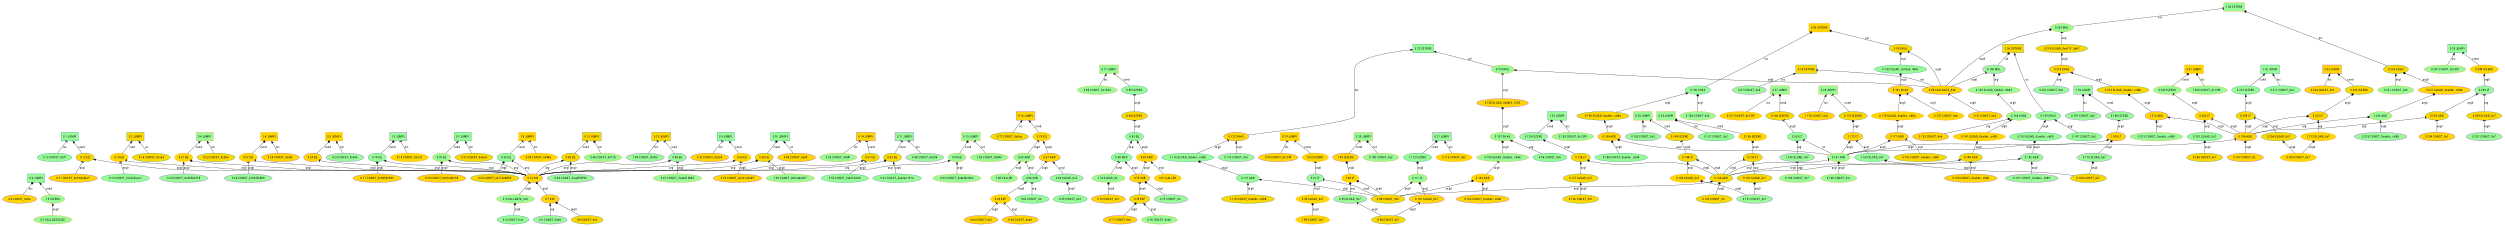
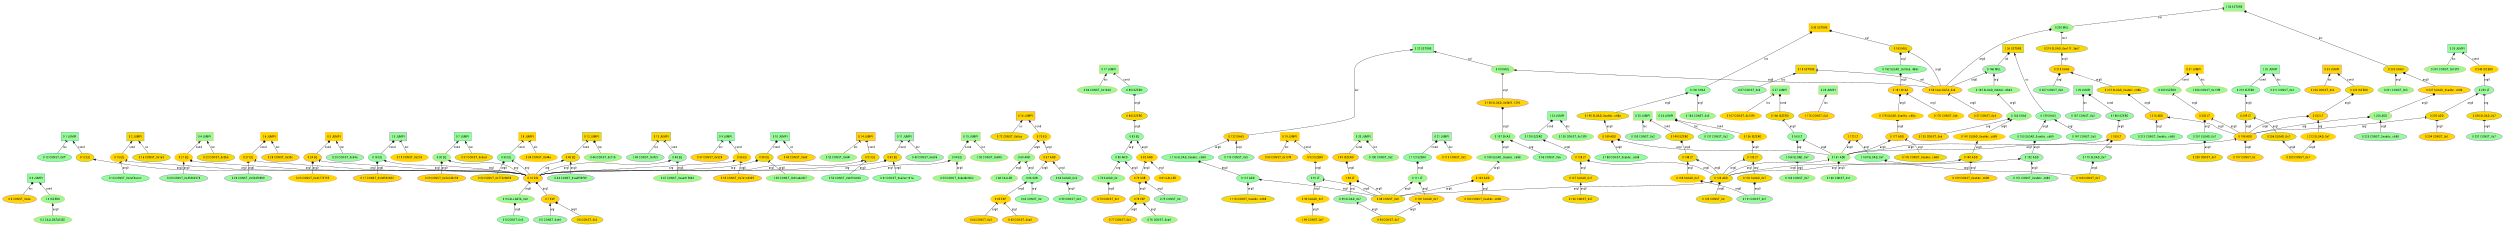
edge "0 219 SLOAD_0xe17f..3a67" -> "0 220 MUL": label "arg1" -> "loc1"
node "0 173 ISZERO": removed
node "0 213 CONST_0xa66c..c688": color darkorange -> teal
edge "0 161 ADD" -> "0 165 LT": label "loc" -> "arg0"
edge "0 148 LT" -> "0 149 ISZERO": arrowhead tee -> dot
edge "0 74 SLOAD_0x1" -> "0 80 AND": label "cond" -> "arg1"
node "0 11 CONST_0x23dc42e7": removed
node "0 23 CONST_0x4c773795": added
